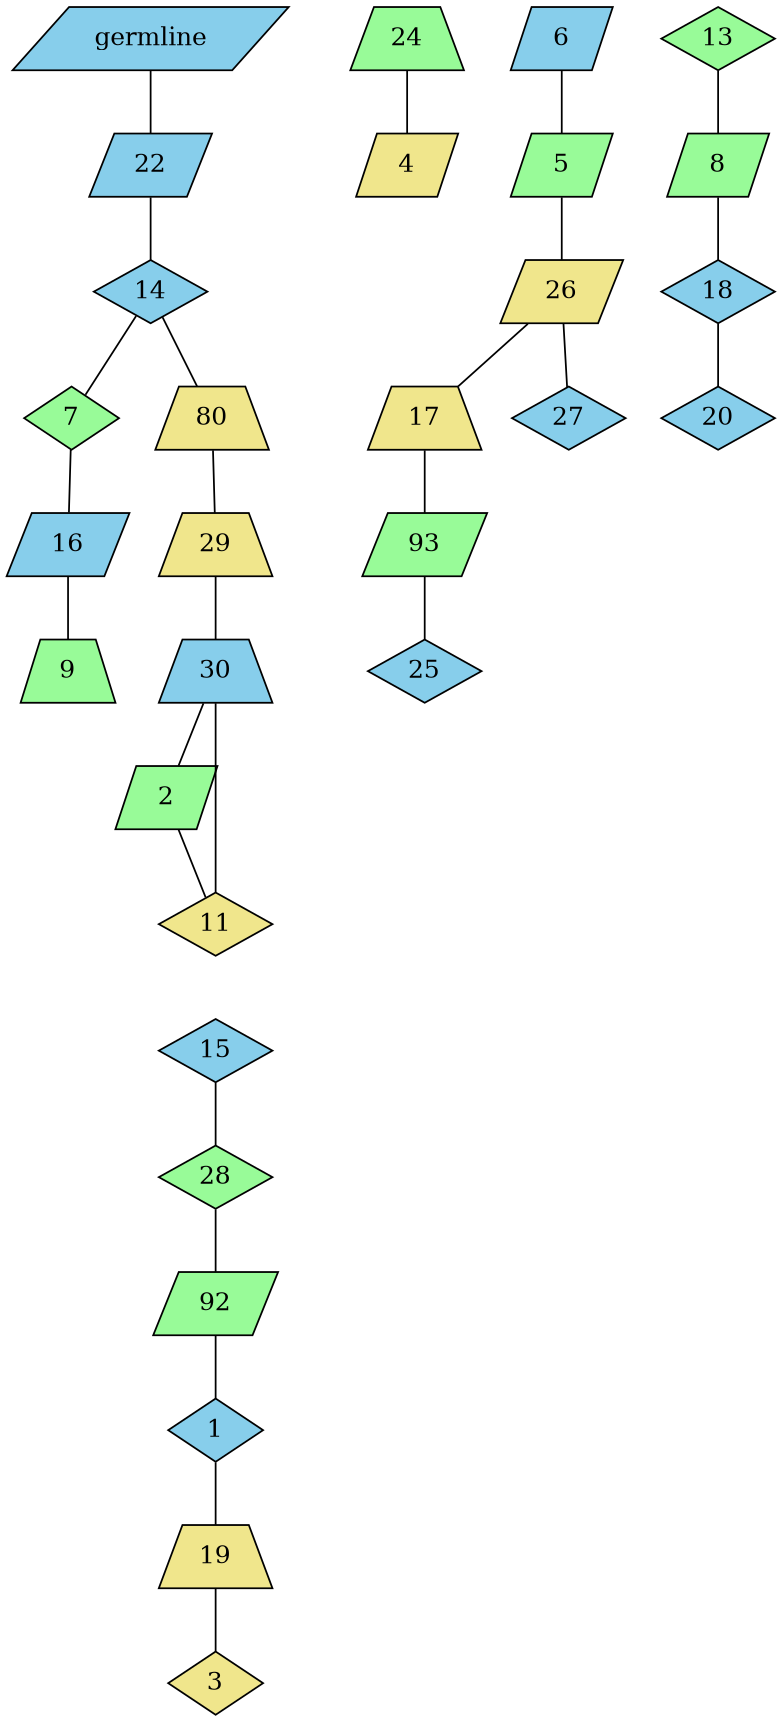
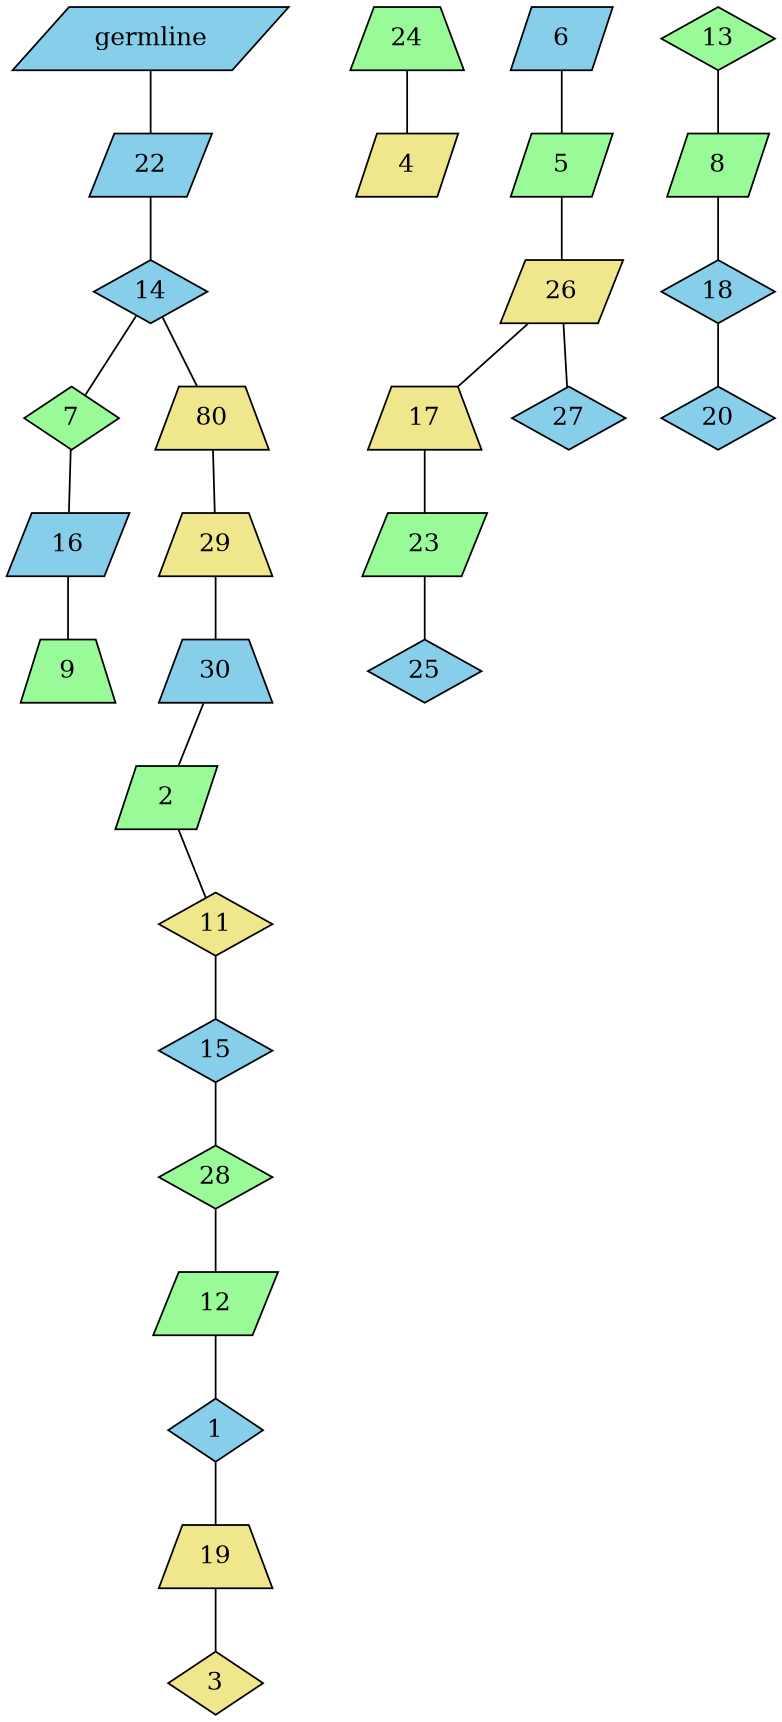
node "93": label "93" -> "23"
edge "30" -- "11": now "15" -- "11"
node "92": label "92" -> "12"
